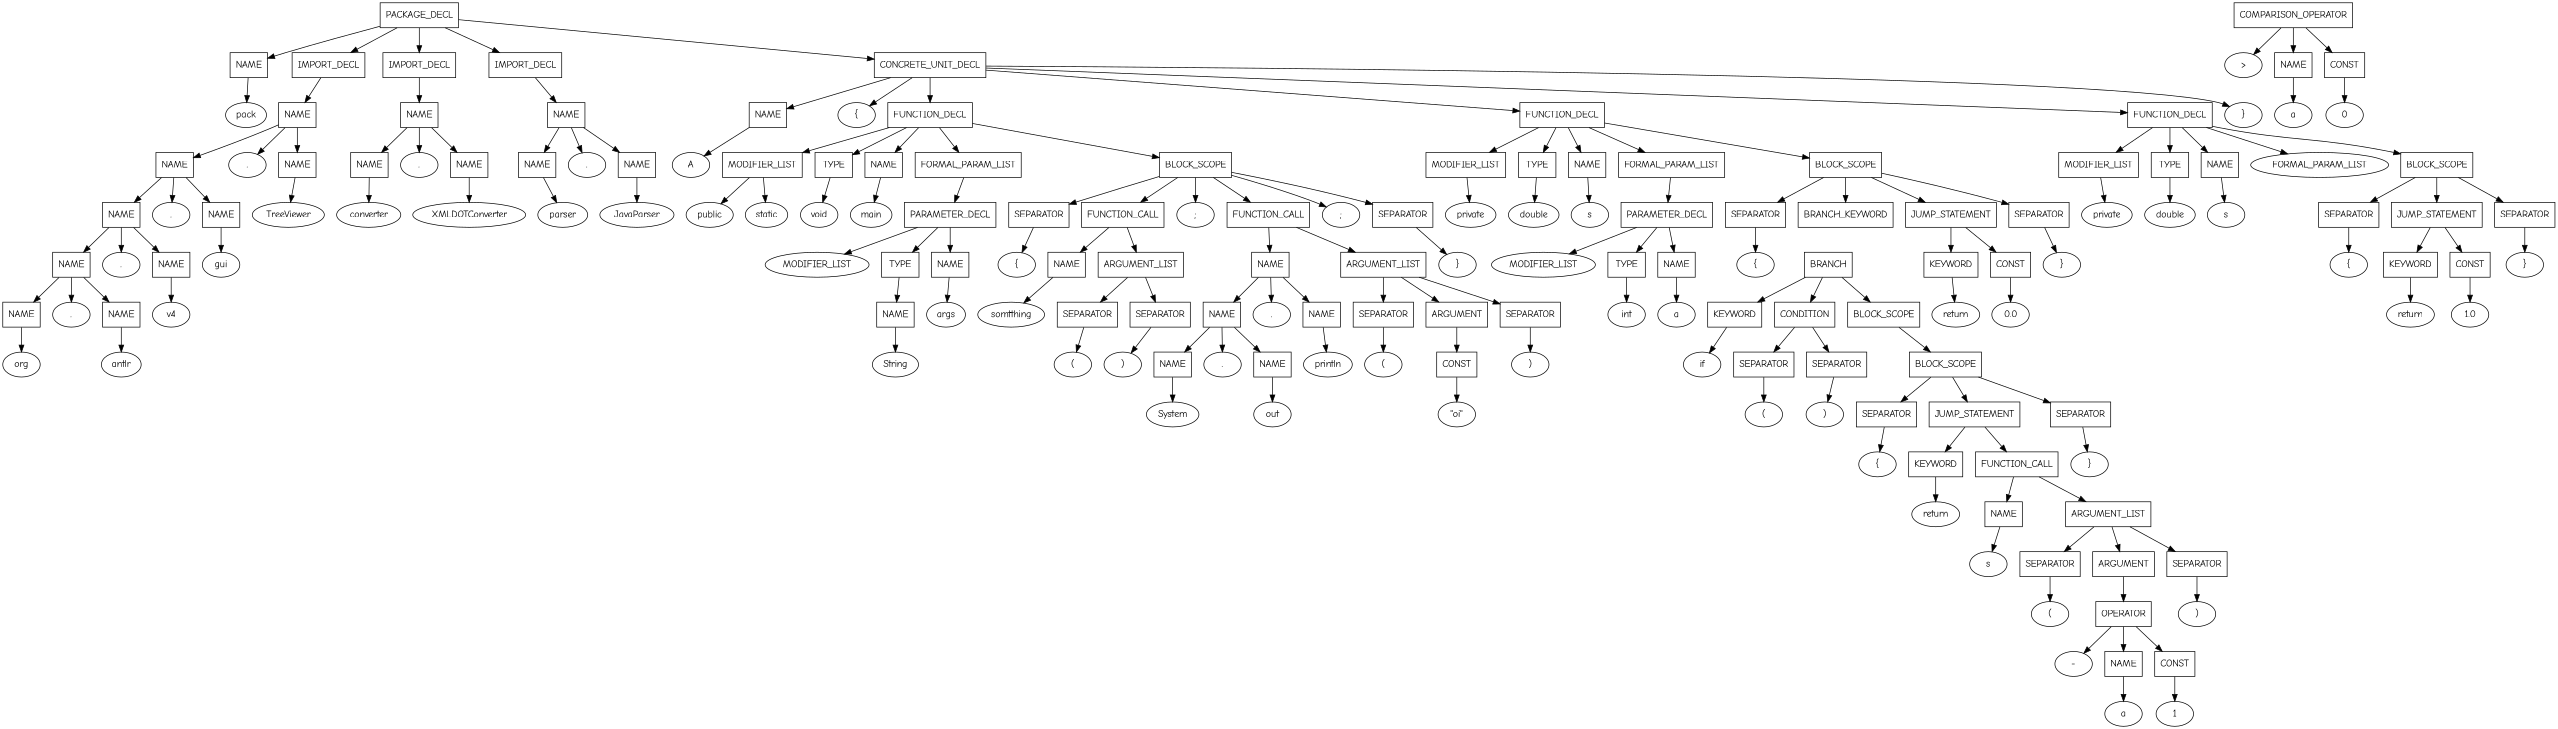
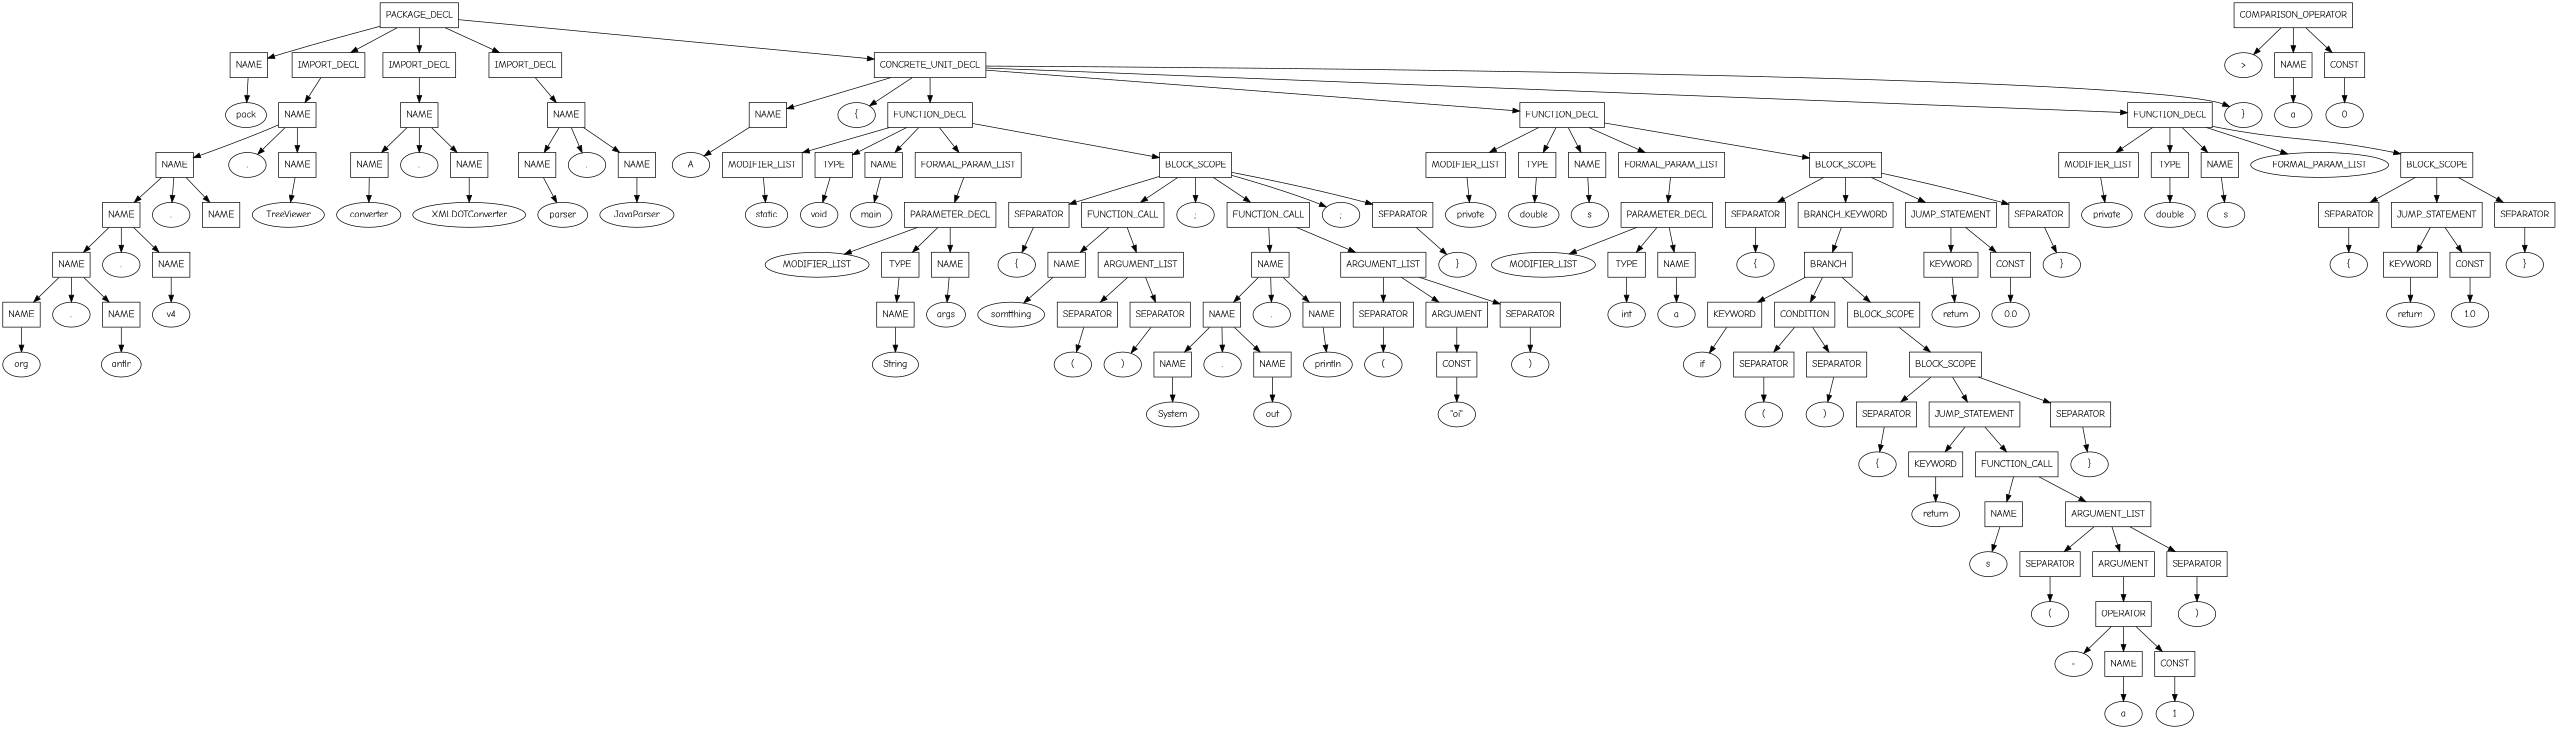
node "public": removed
edge "BRANCH_KEYWORD" -> "BRANCH": added
node "gui": removed
